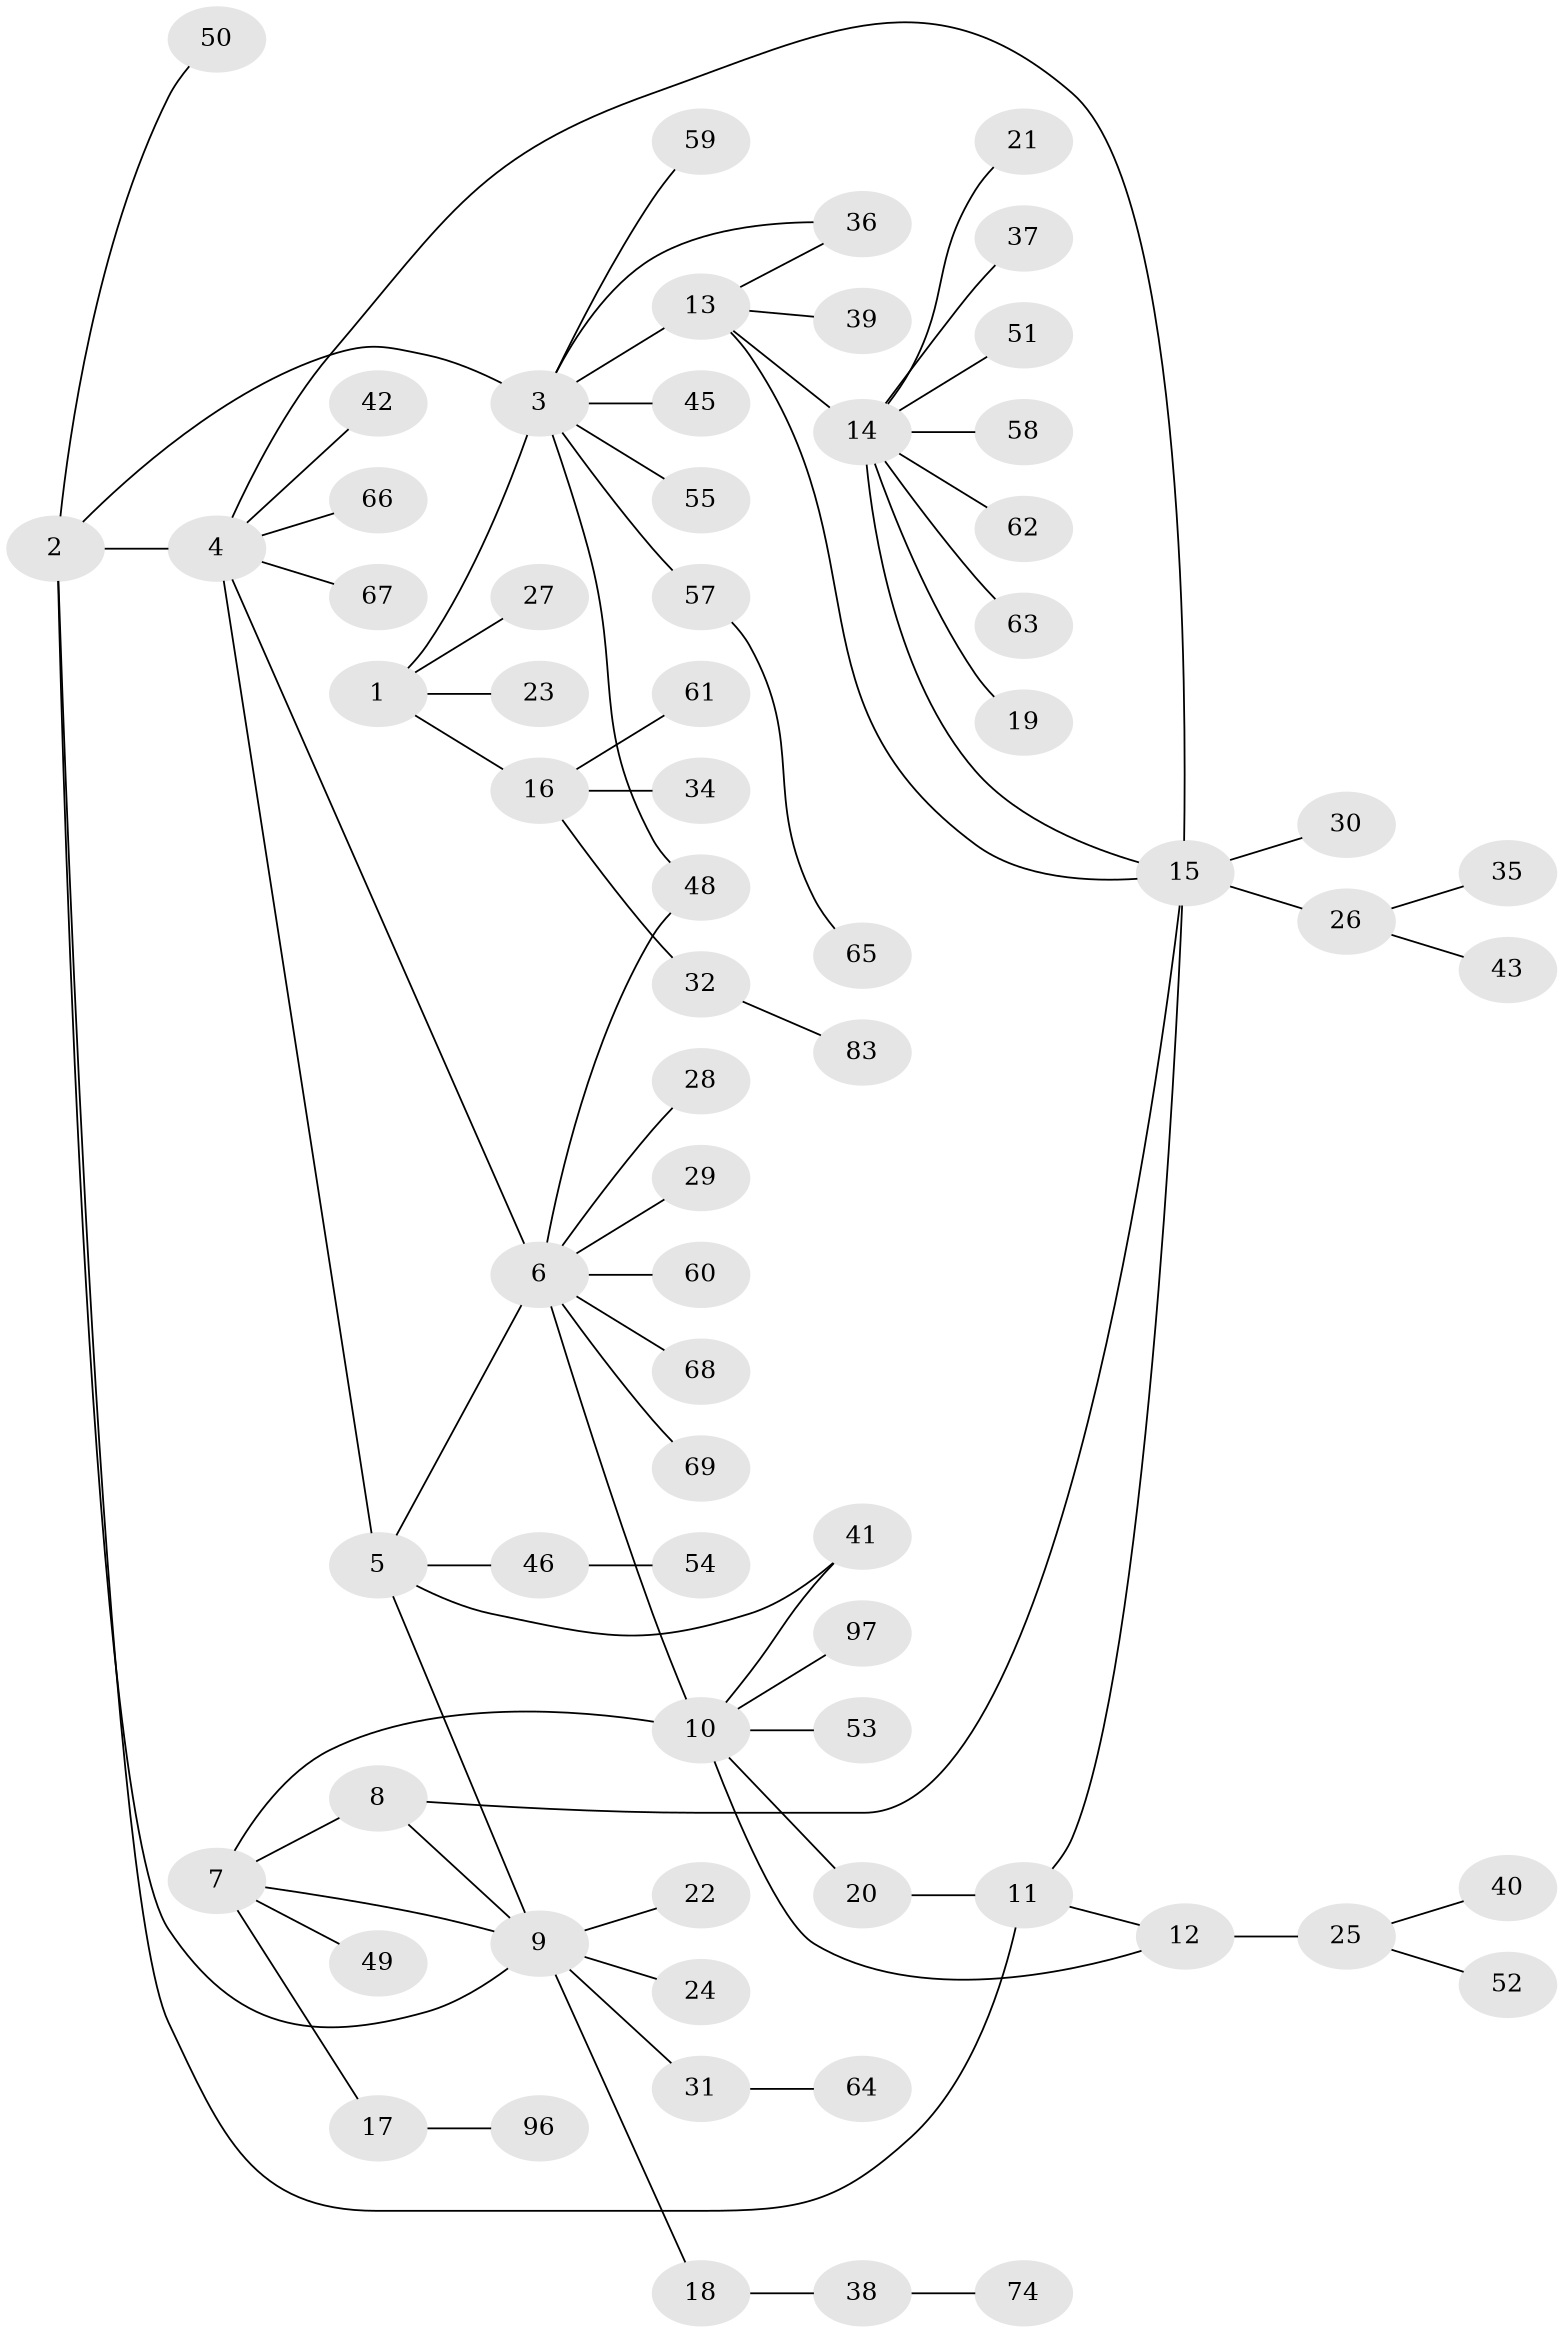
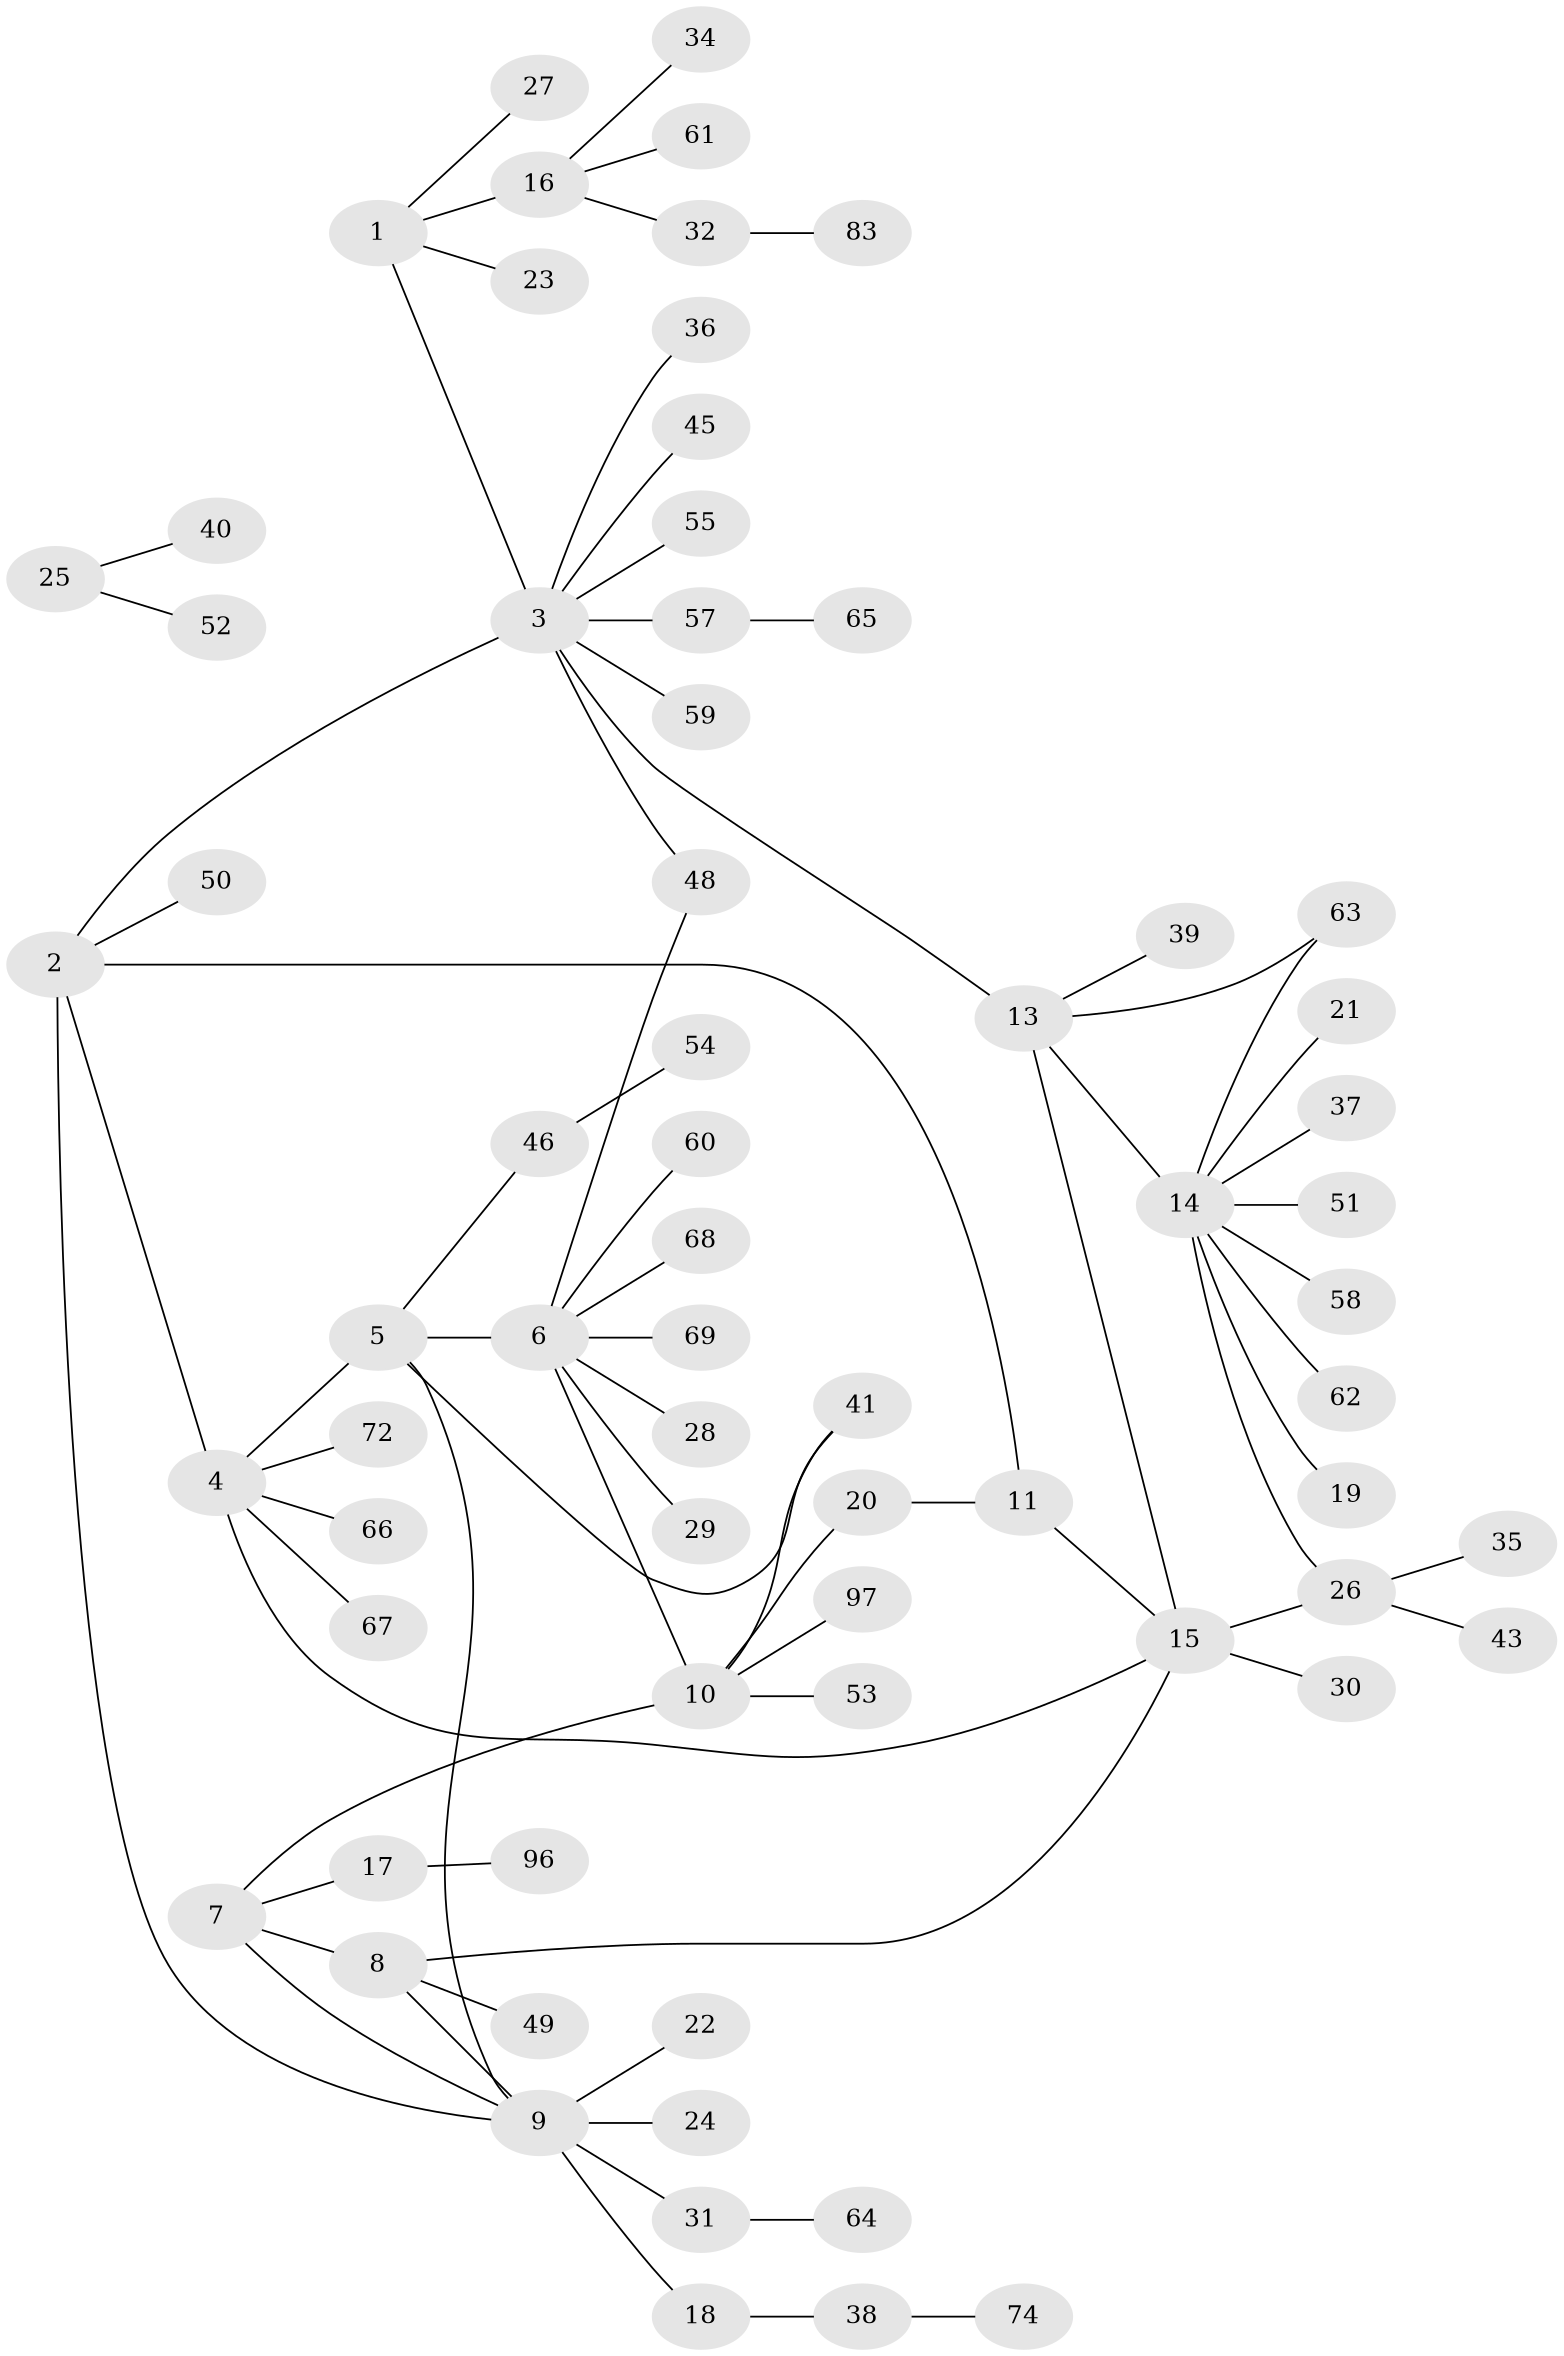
edge "36" -- "13": now "63" -- "13"
node "42": label "42" -> "72"
edge "14" -- "15": now "14" -- "26"
edge "4" -- "6": removed
edge "7" -- "49": now "8" -- "49"
node "12": removed
